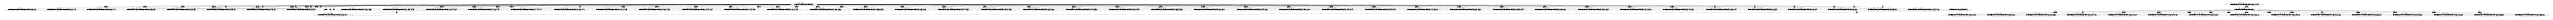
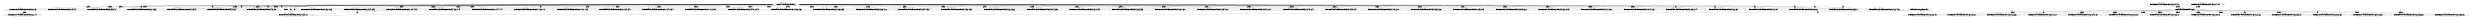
edge "rootNode@lacuna_cache/exported_ob6tdr.js:," -> "FunctionExpression@lacuna_cache/exported_ob6tdr.js:3221,4741": now "FunctionExpression@lacuna_cache/exported_ob6tdr.js:350,1521" -> "FunctionExpression@lacuna_cache/exported_ob6tdr.js:3221,4741"
edge "rootNode@lacuna_cache/exported_tw756m.js:," -> "FunctionExpression@lacuna_cache/exported_tw756m.js:3404,4736": reversed
edge "rootNode@lacuna_cache/exported_tw756m.js:," -> "FunctionExpression@lacuna_cache/exported_tw756m.js:2182,3302": label "dynamic" -> "tajs"
node "FunctionDeclaration@lacuna_cache/exported_tw756m.js:8334,8577": label "FunctionDeclaration@lacuna_cache/exported_tw756m.js:8334,8577" -> "FunctionExpression@lacuna_cache/exported_tw756m.js:8334,8577"
